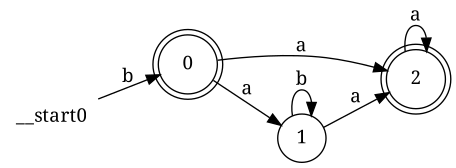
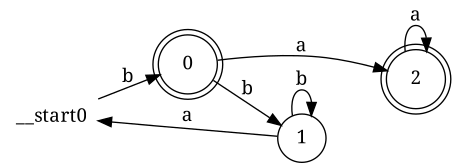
edge "0" -> "1": label "a" -> "b"
edge "1" -> "2": now "1" -> "__start0"
